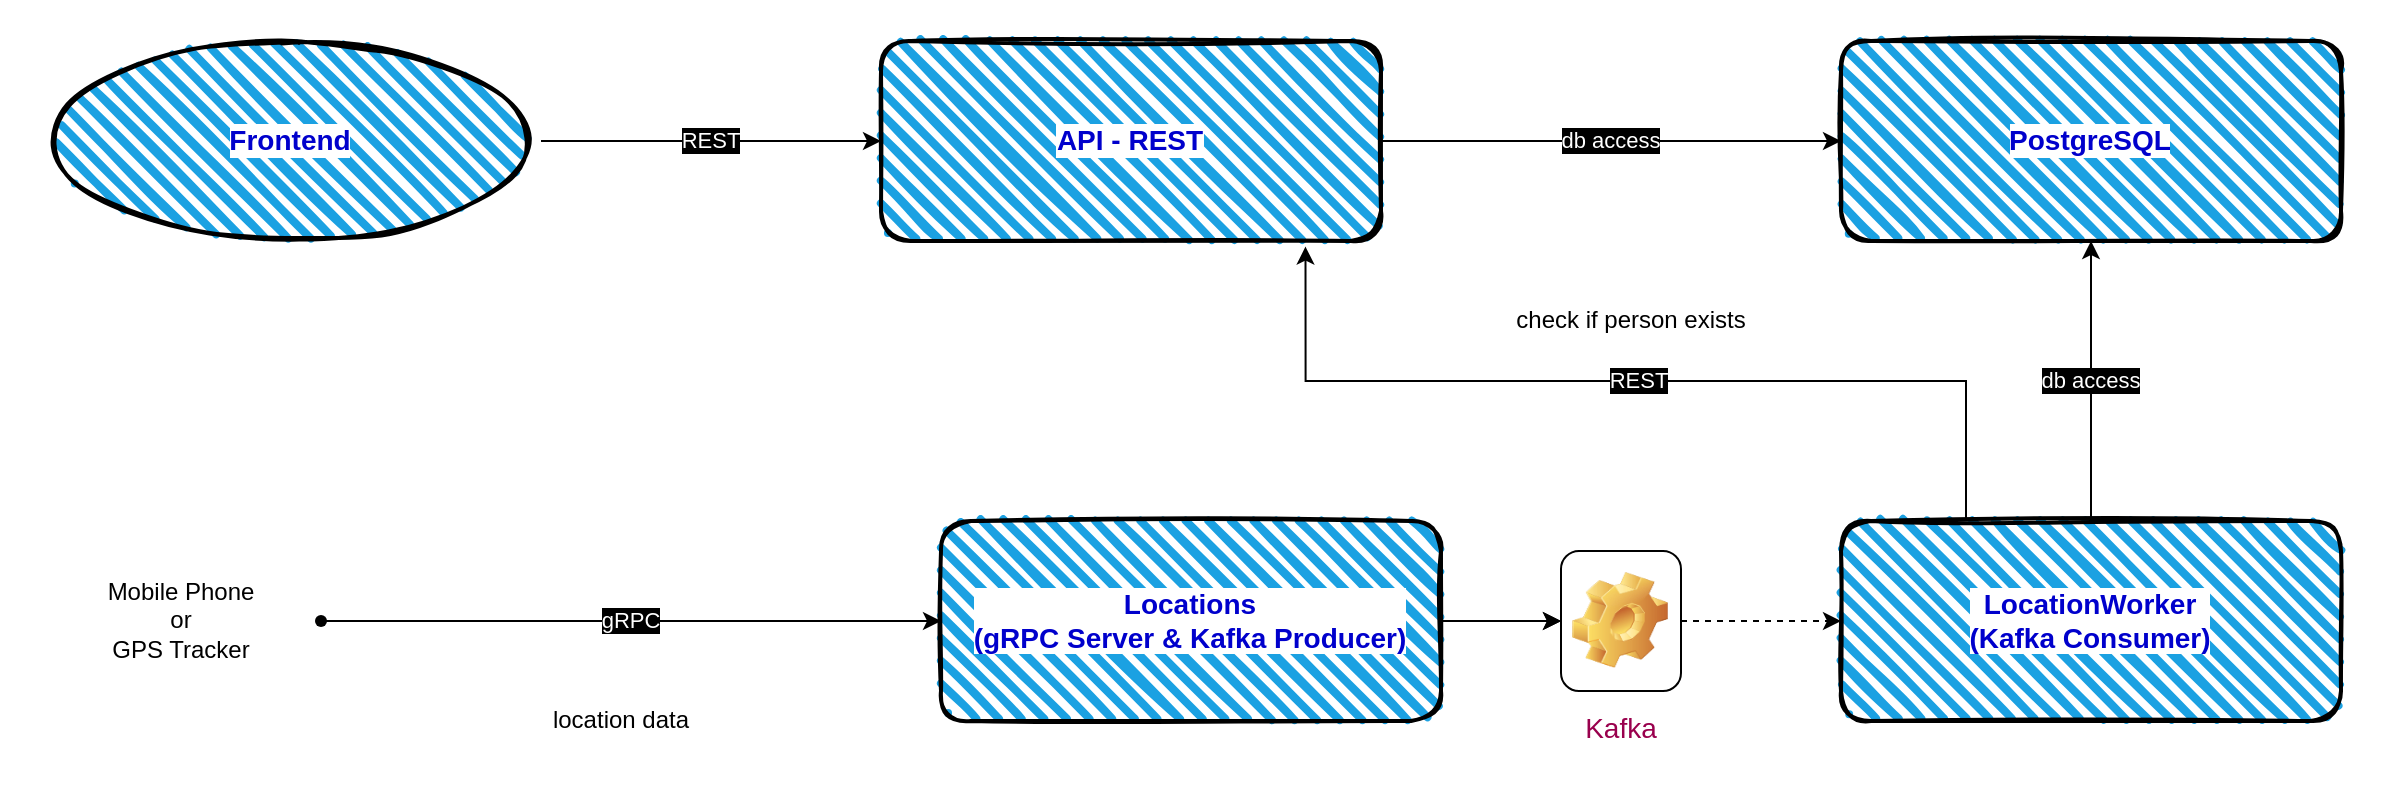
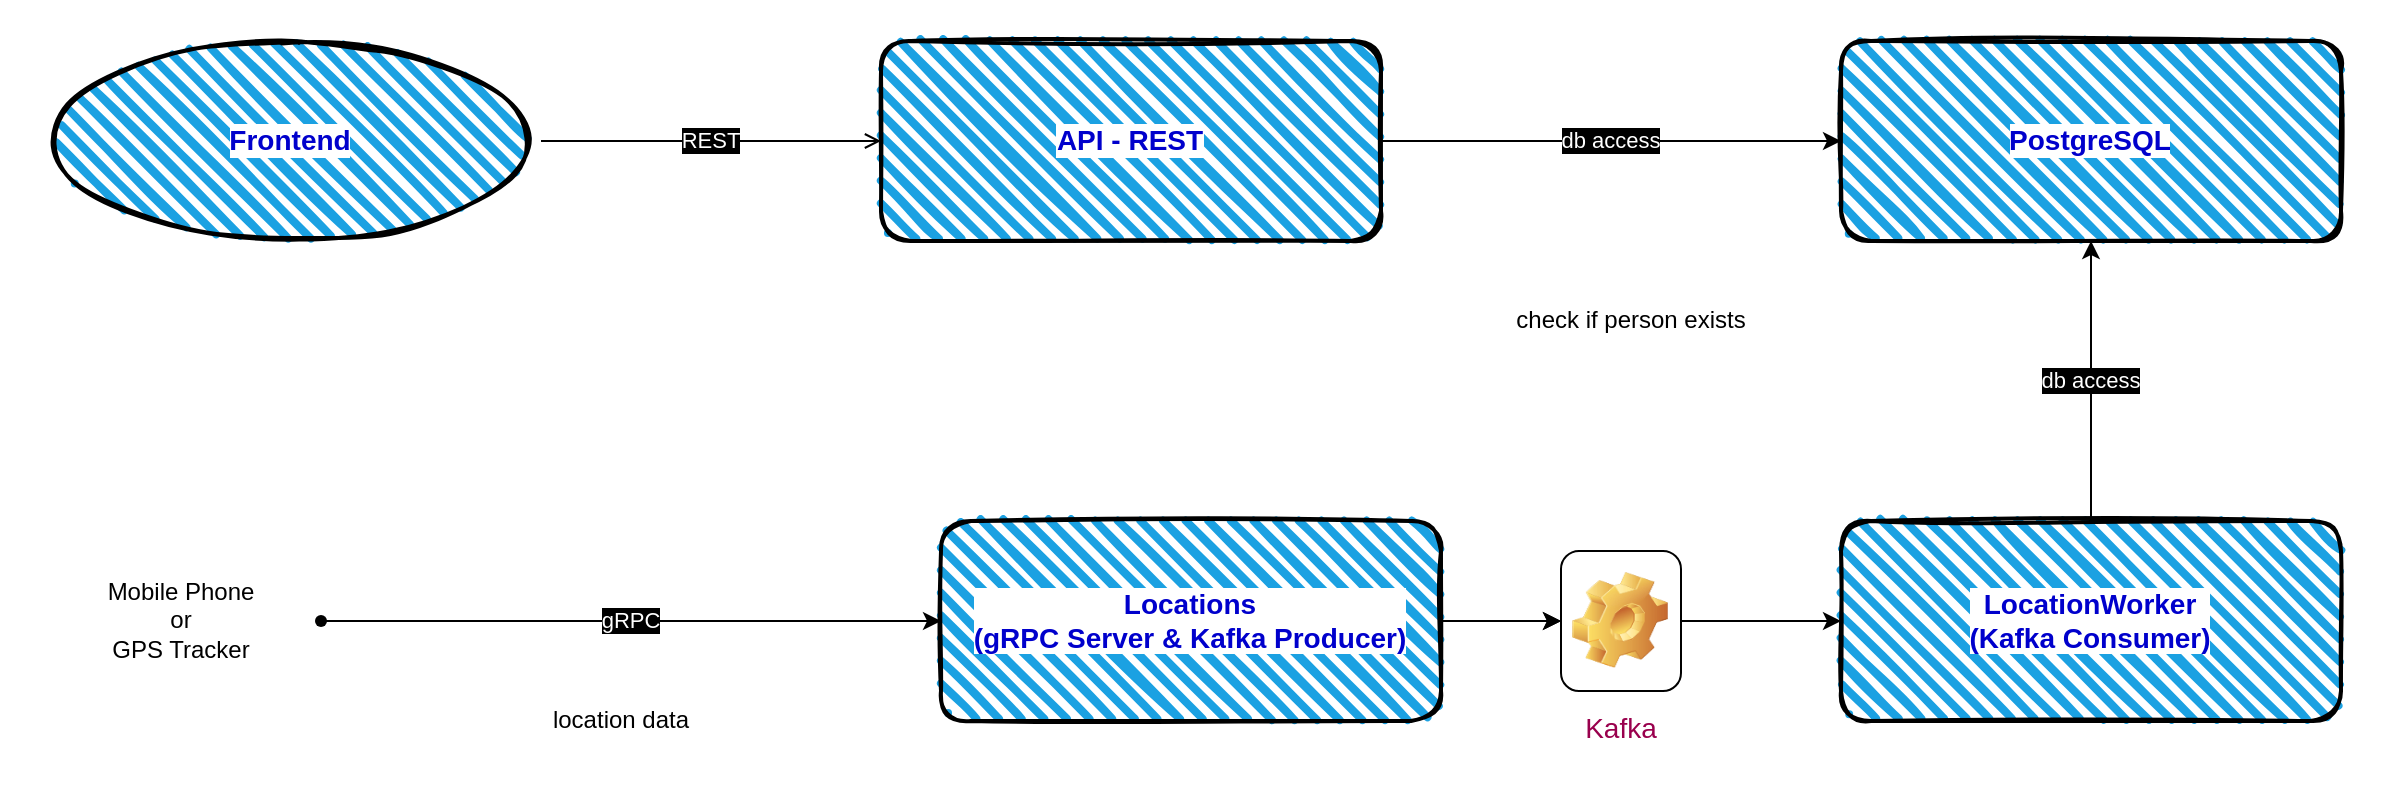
edge "Frontend" -> "API - REST": arrowhead classic -> open
edge "LocationWorker (Kafka Consumer)" -> "API - REST": removed, label "REST"
edge "Kafka" -> "LocationWorker (Kafka Consumer)": style dashed -> solid
